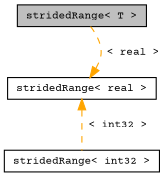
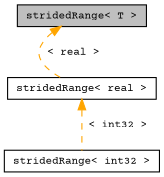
edge "stridedRange< T >" -> "stridedRange< real >": reversed
